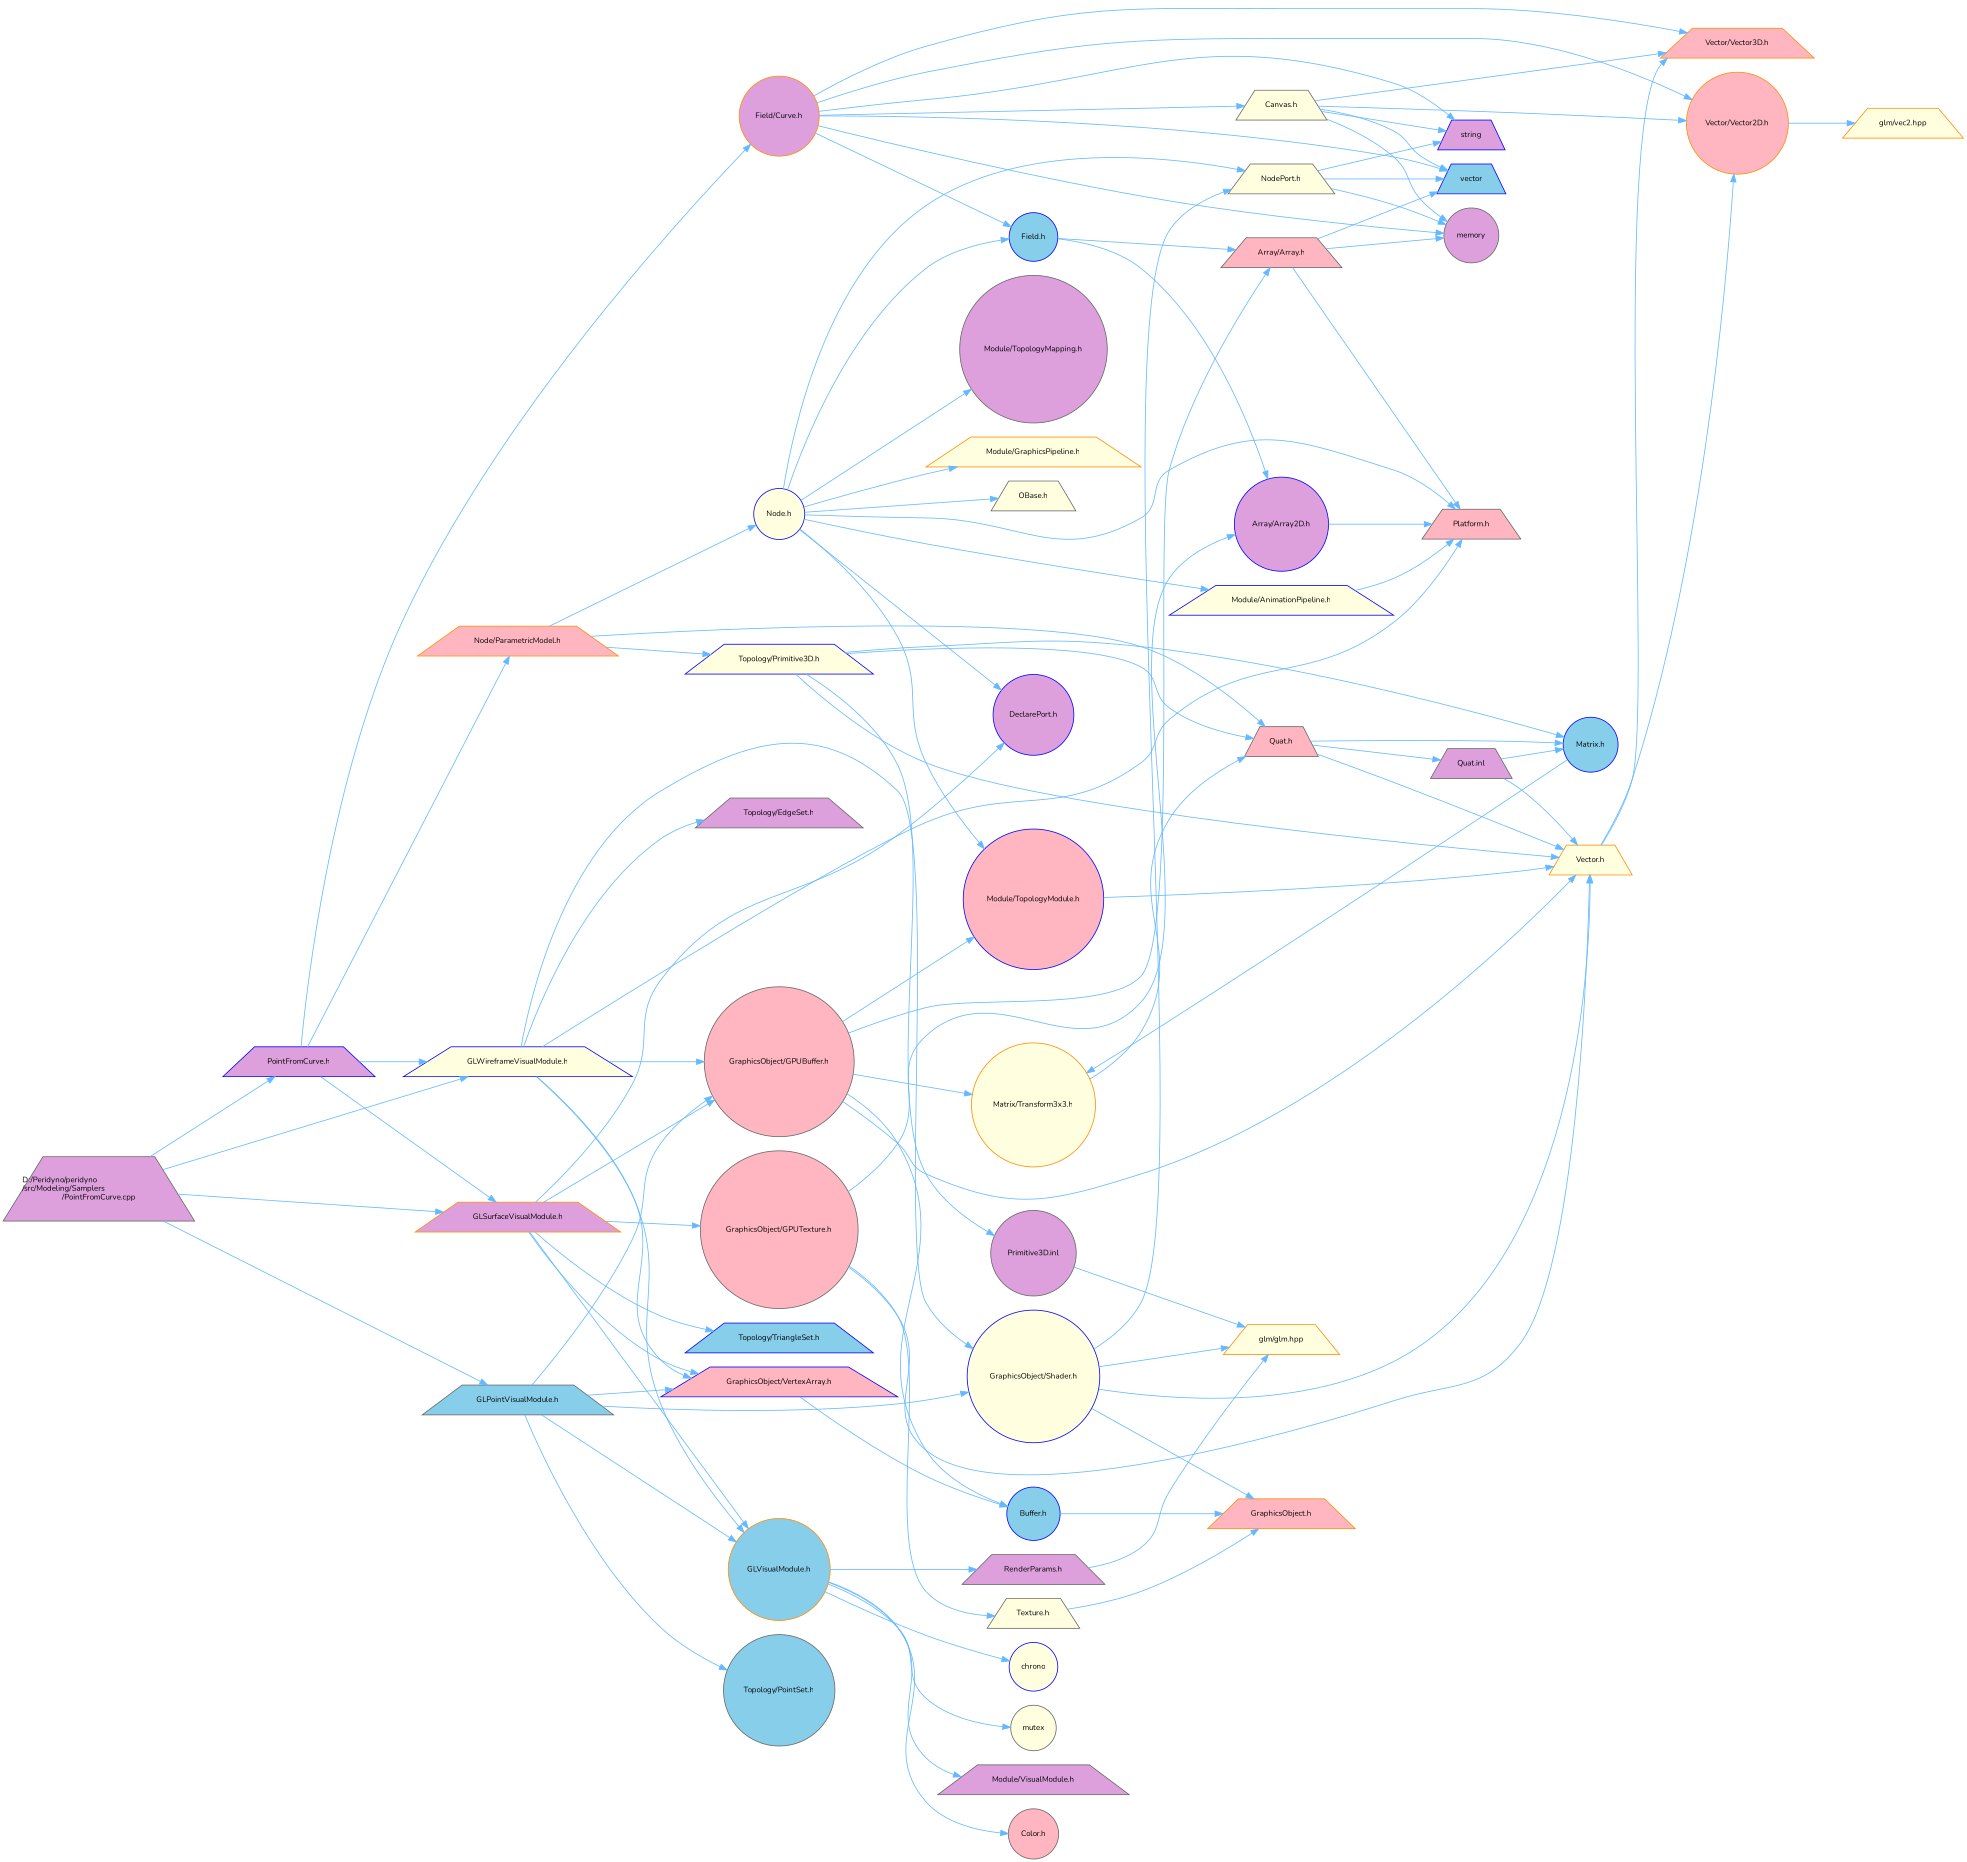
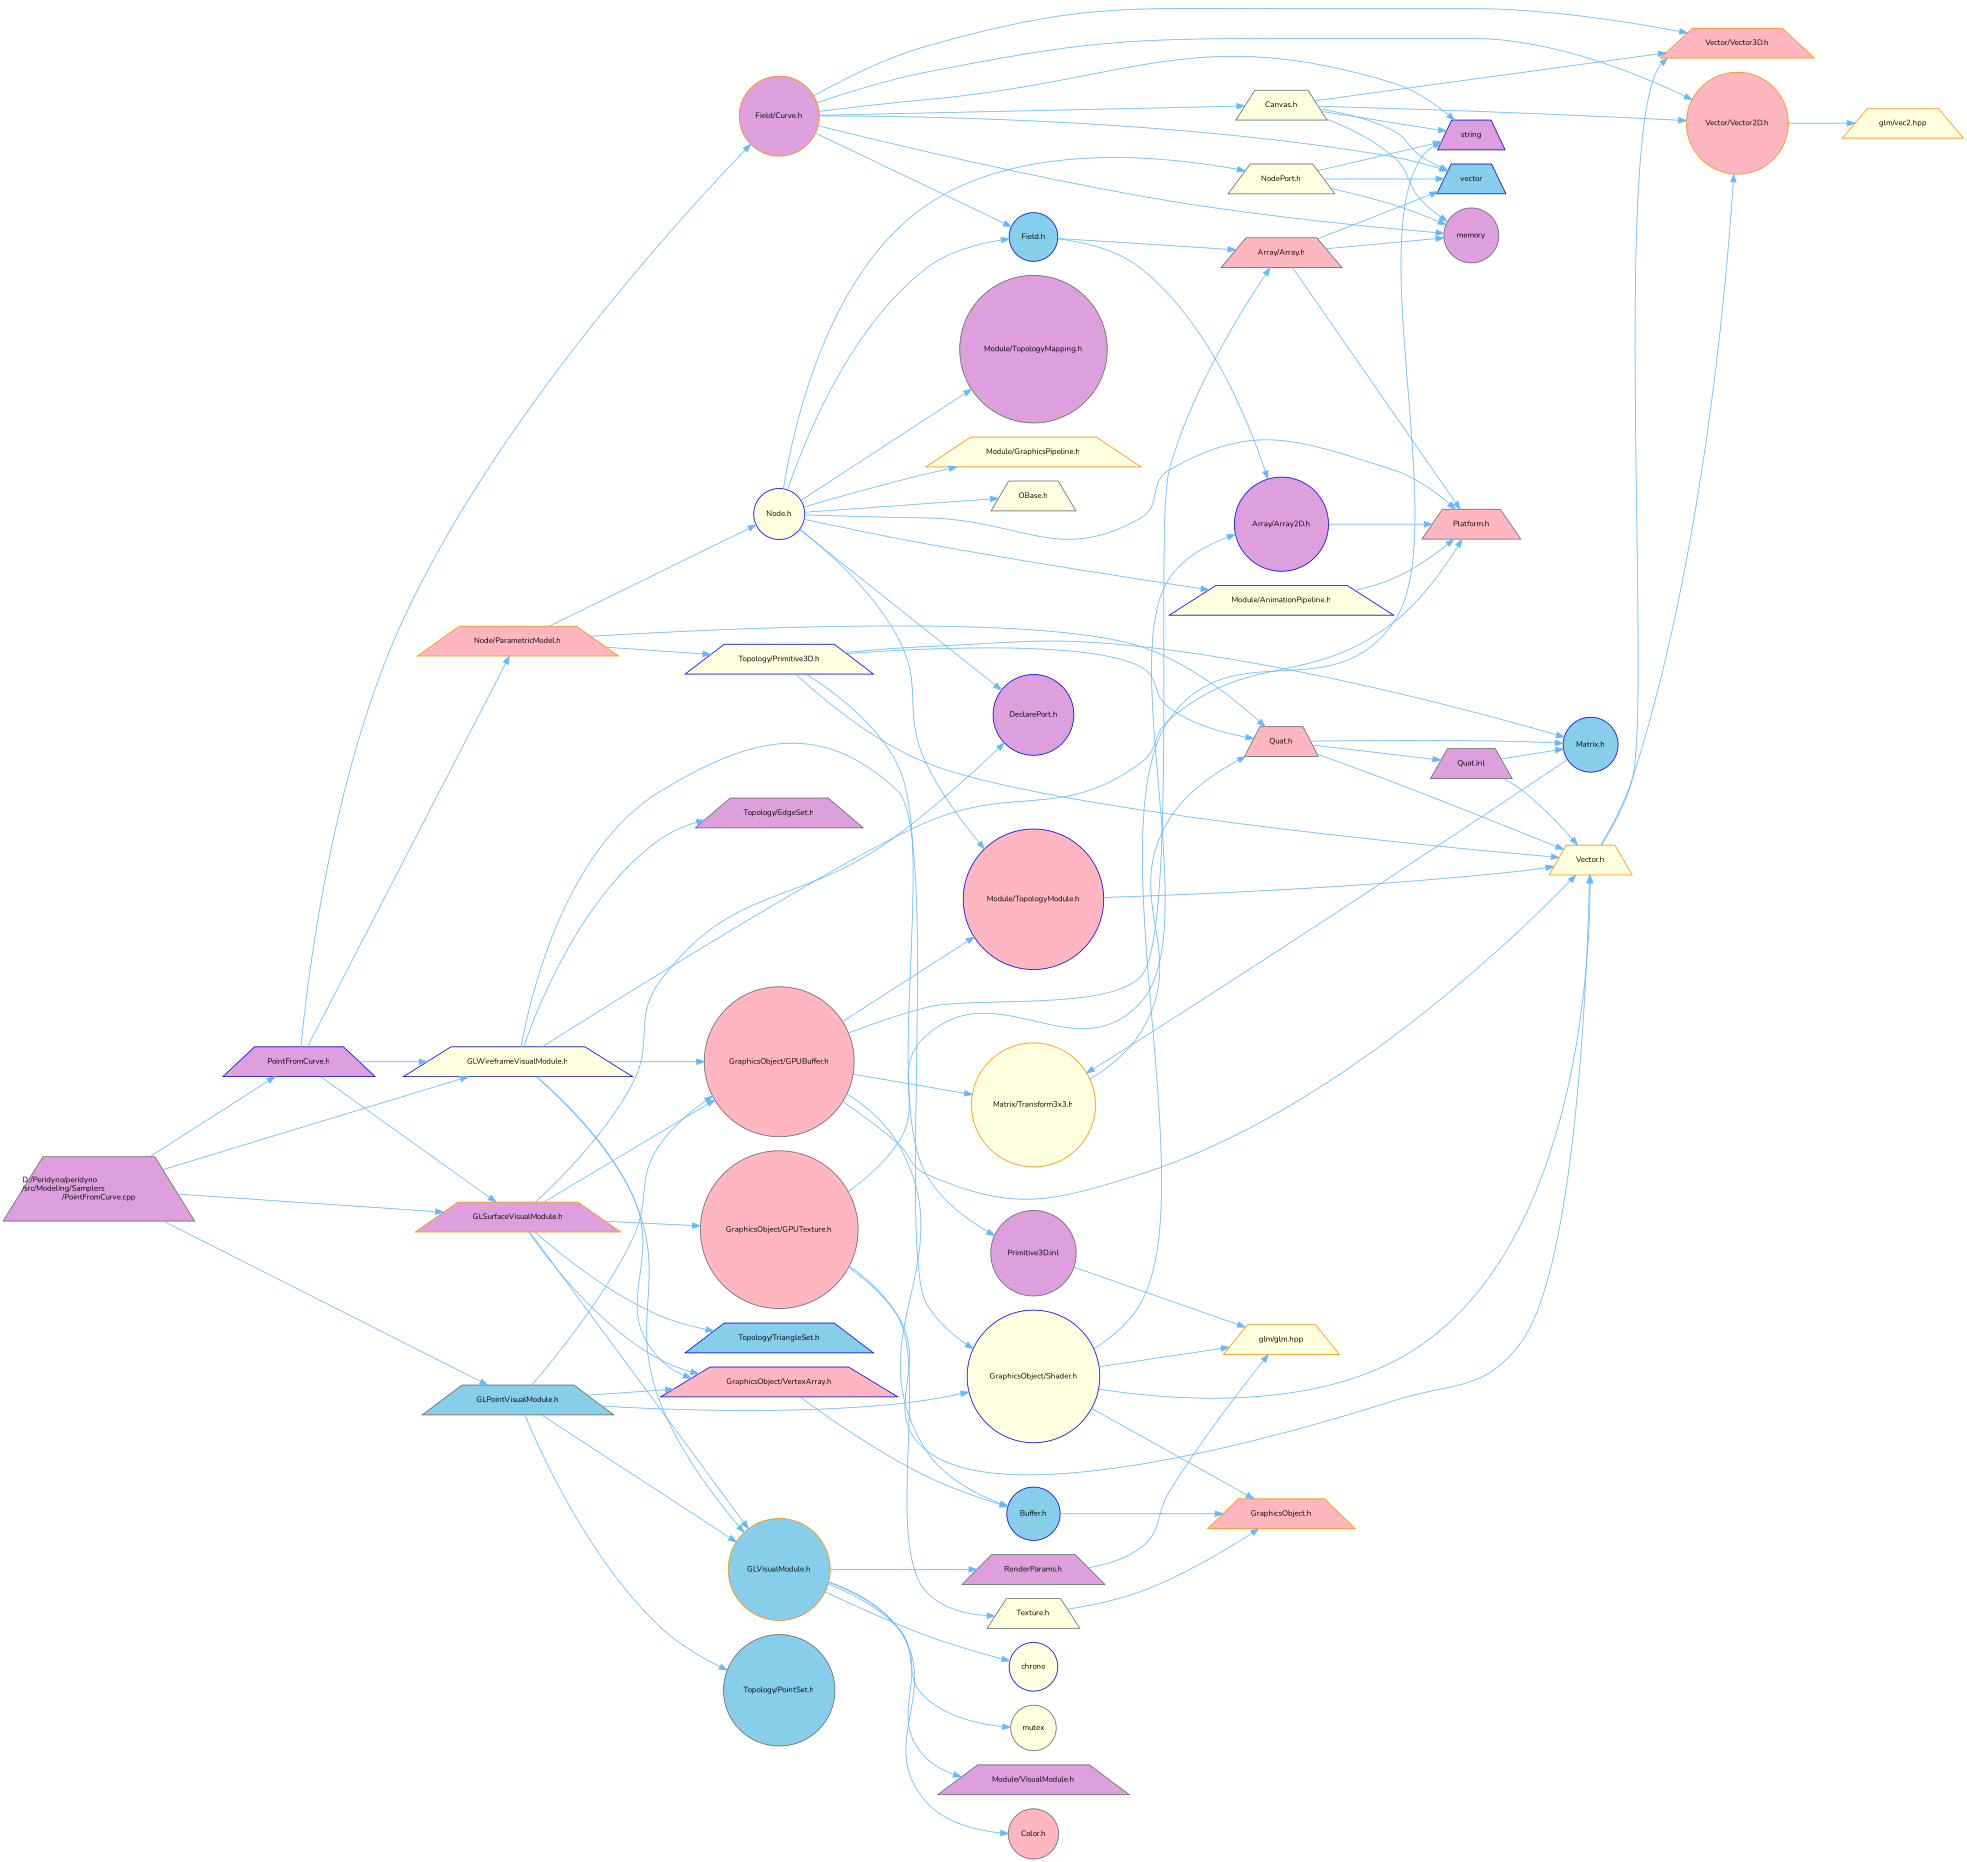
edge "GraphicsObject/Shader.h" -> "NodePort.h": now "GraphicsObject/Shader.h" -> "string"
